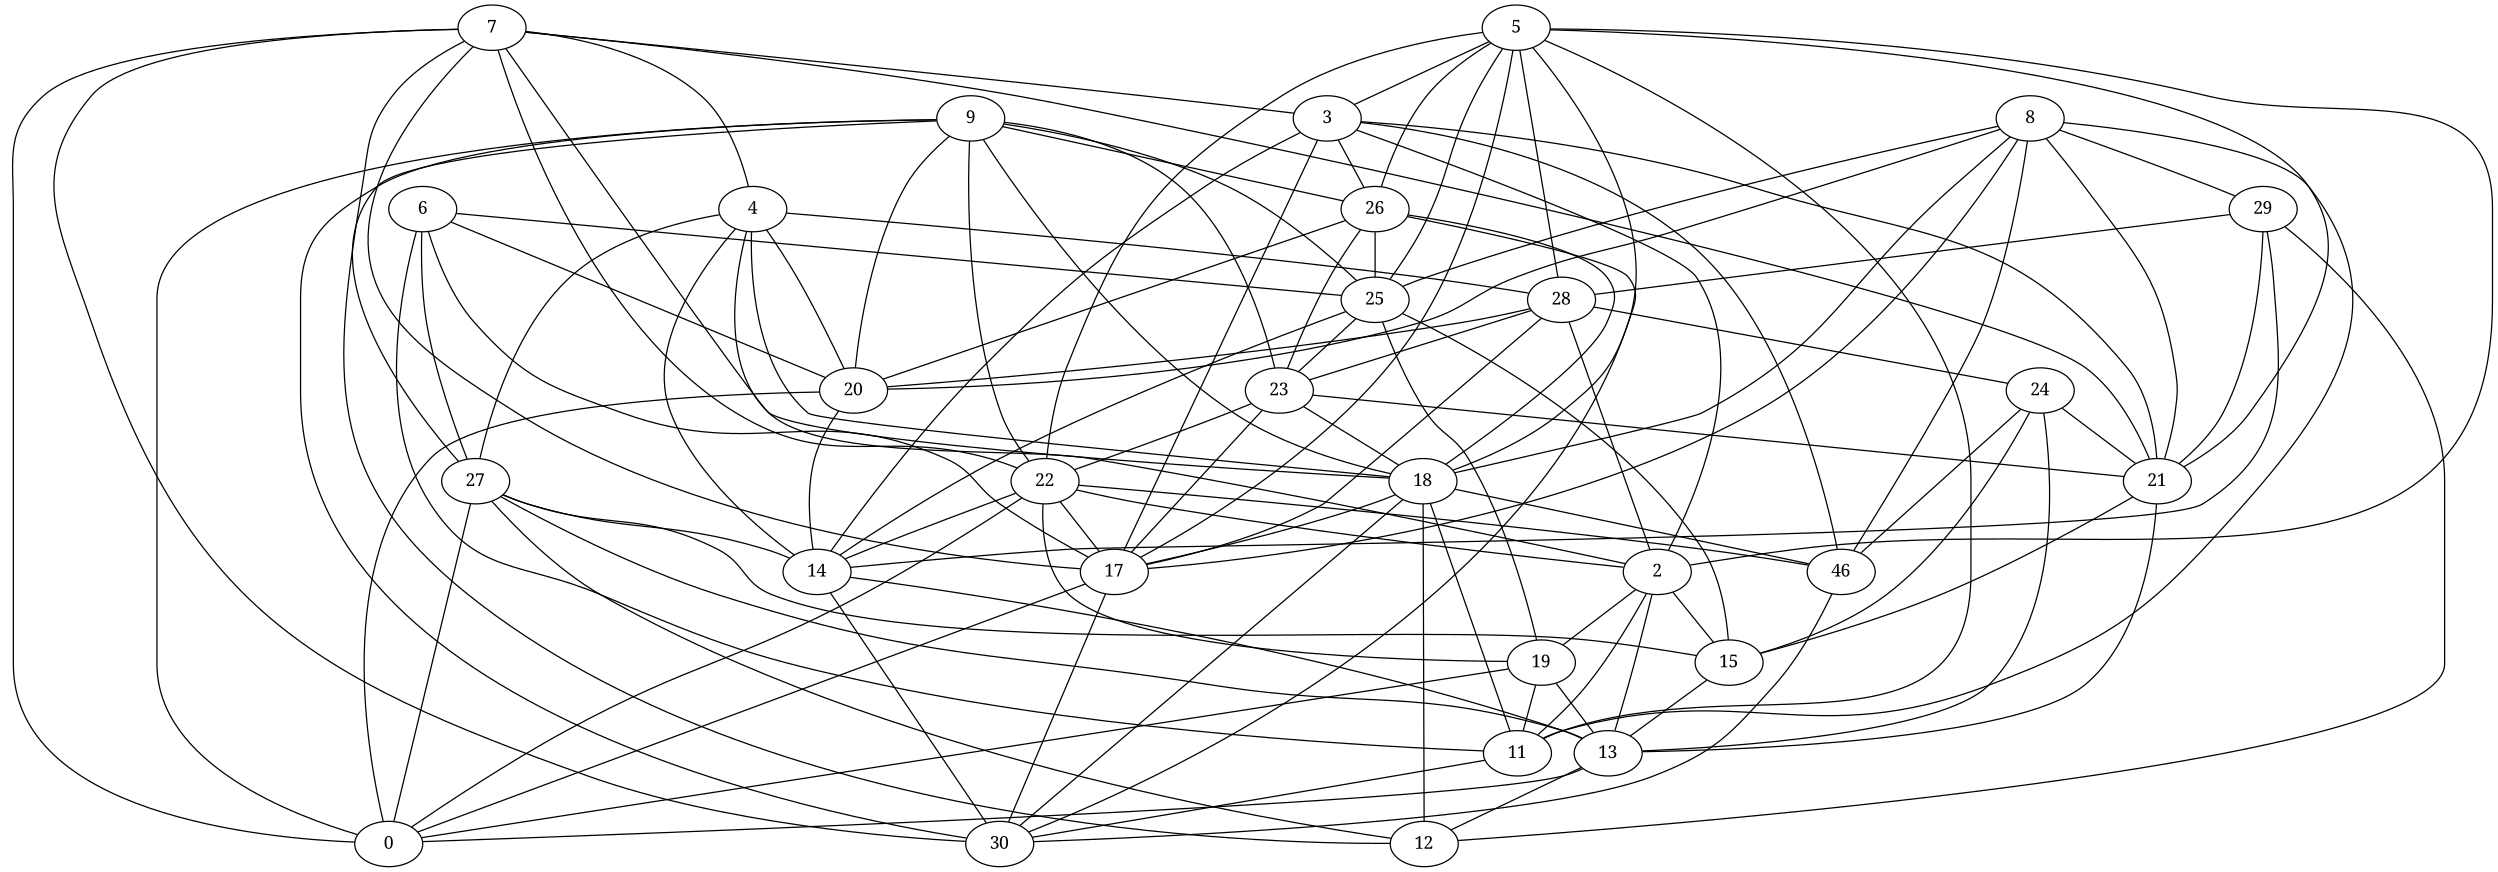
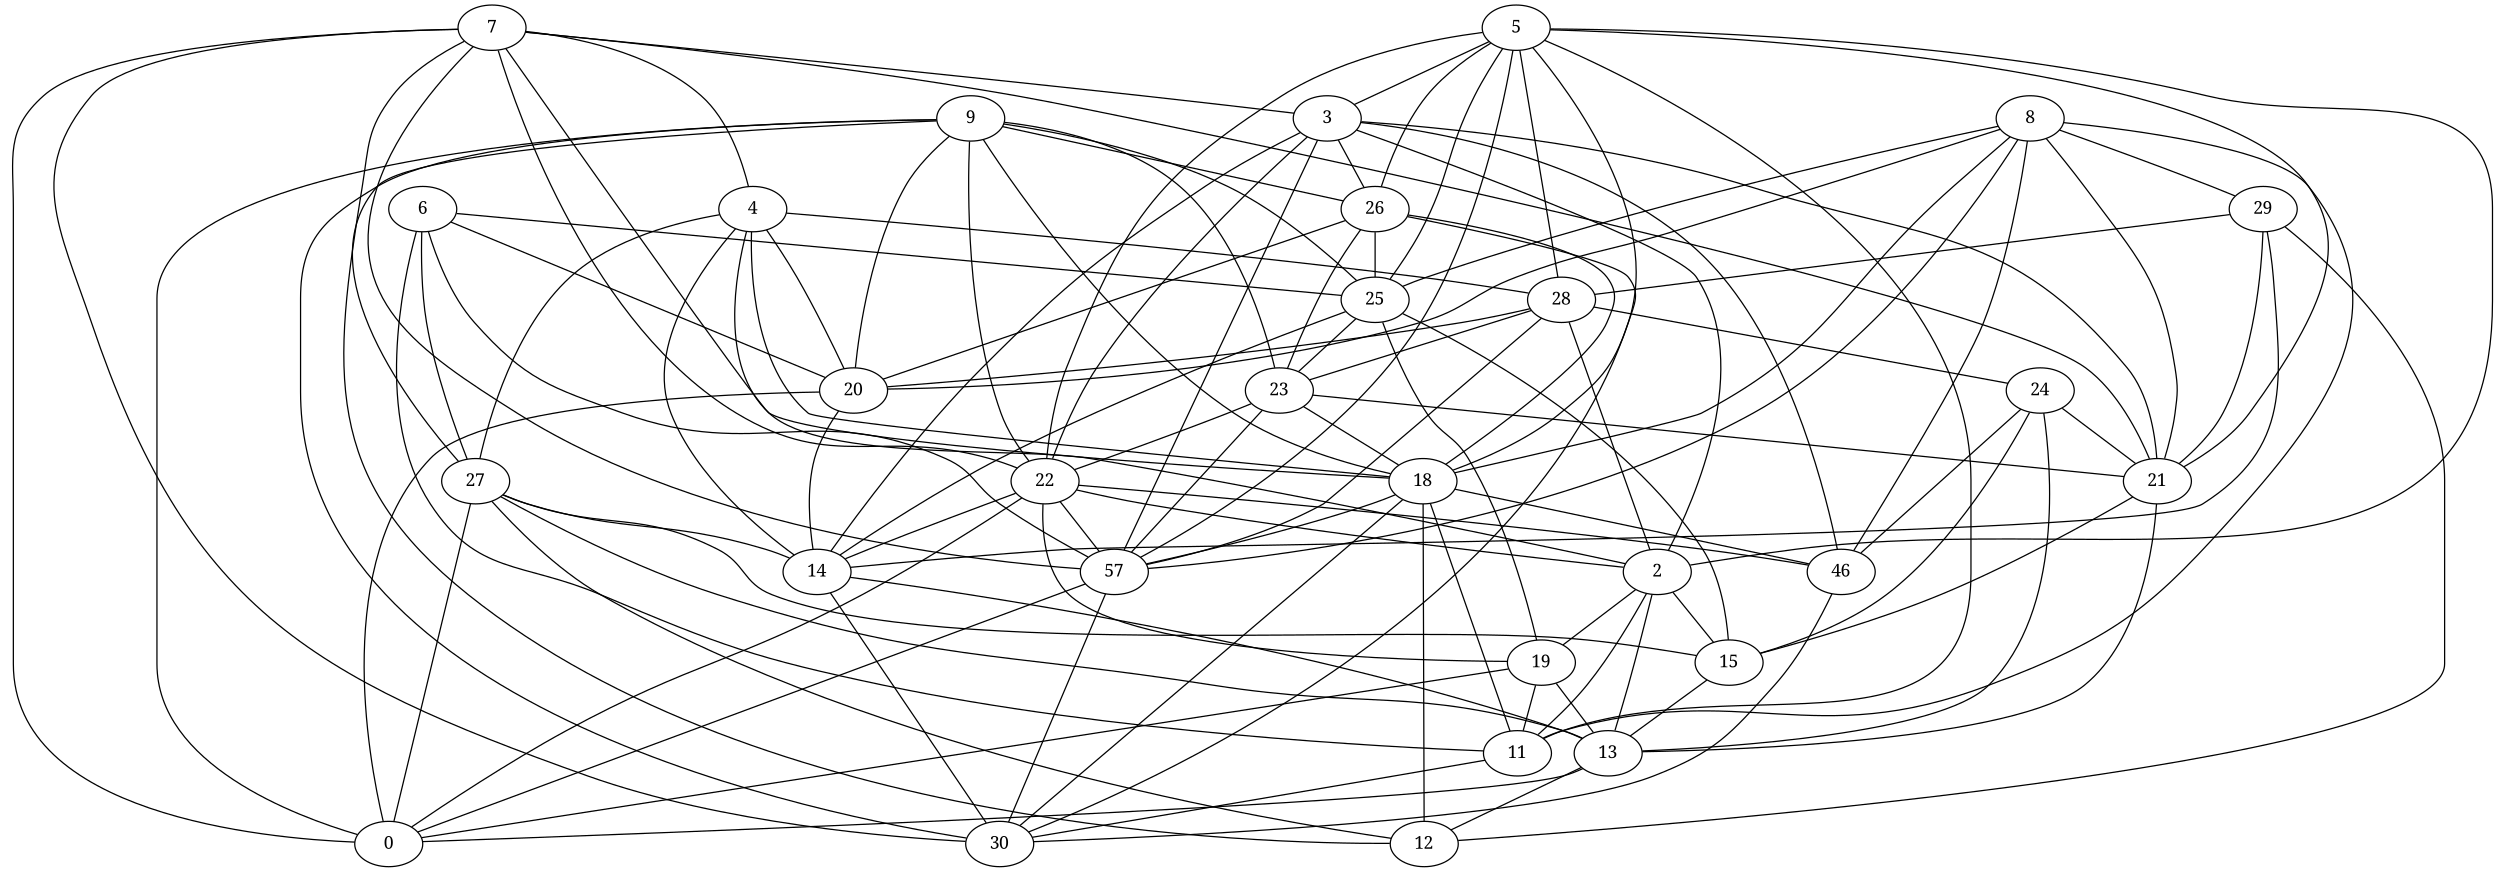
edge "3" -- "22": added
node "17": label "17" -> "57"
